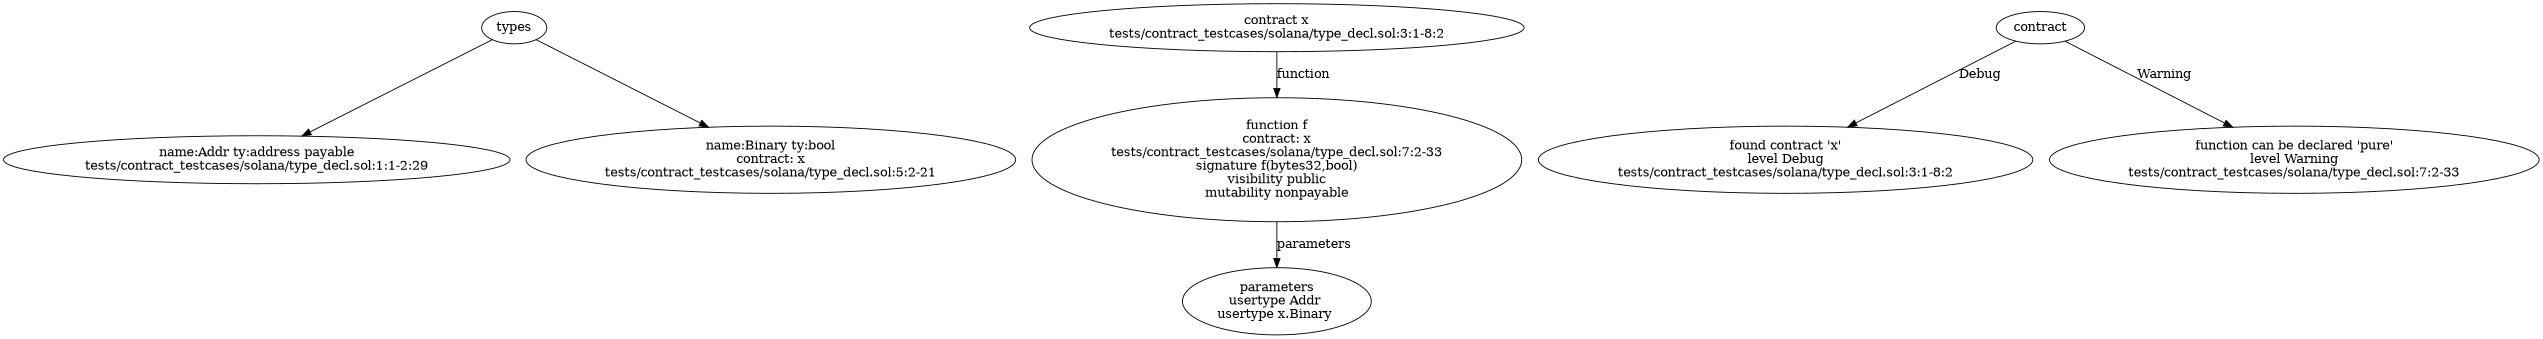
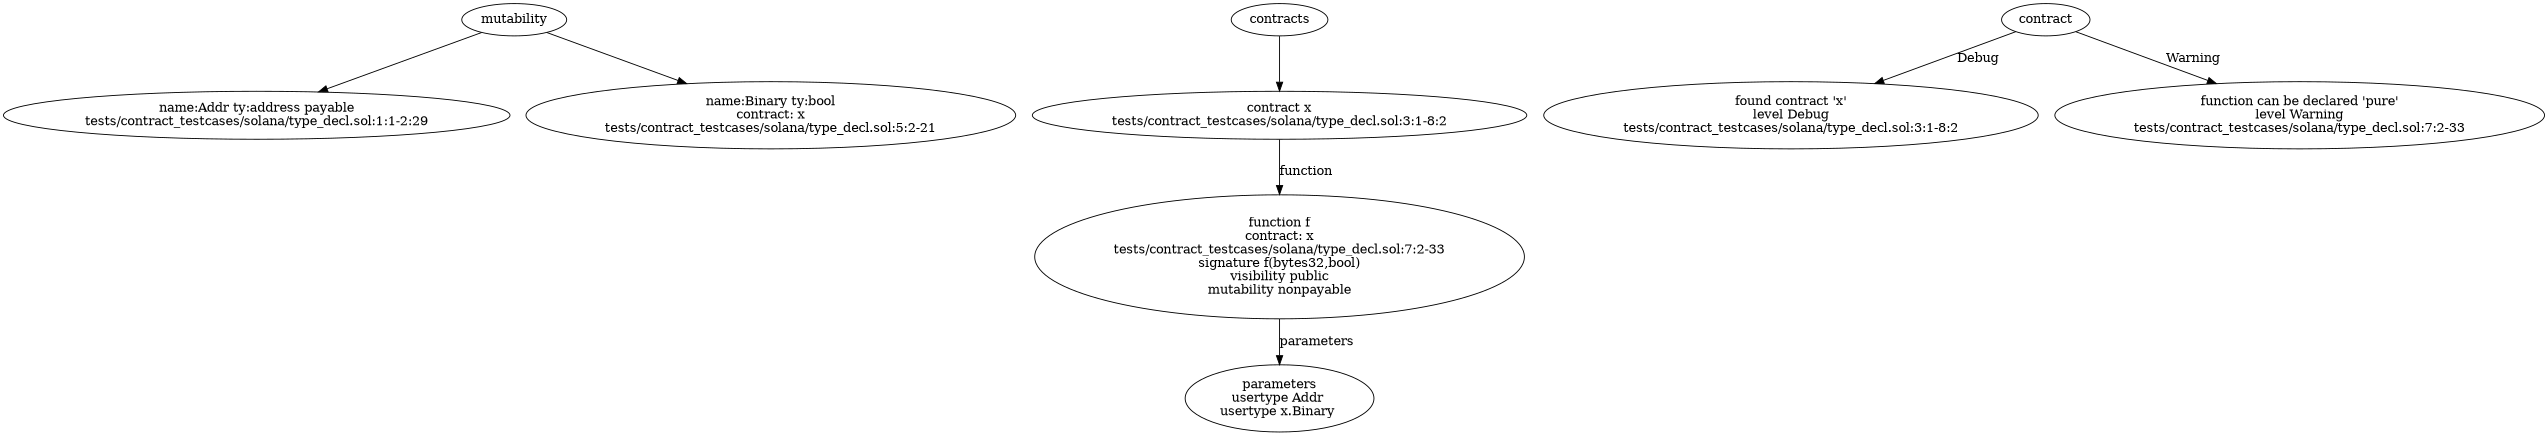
node "contracts": added
node "types": label "types" -> "mutability"
